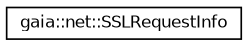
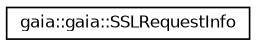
node "gaia::net::SSLRequestInfo": label "gaia::net::SSLRequestInfo" -> "gaia::gaia::SSLRequestInfo"
